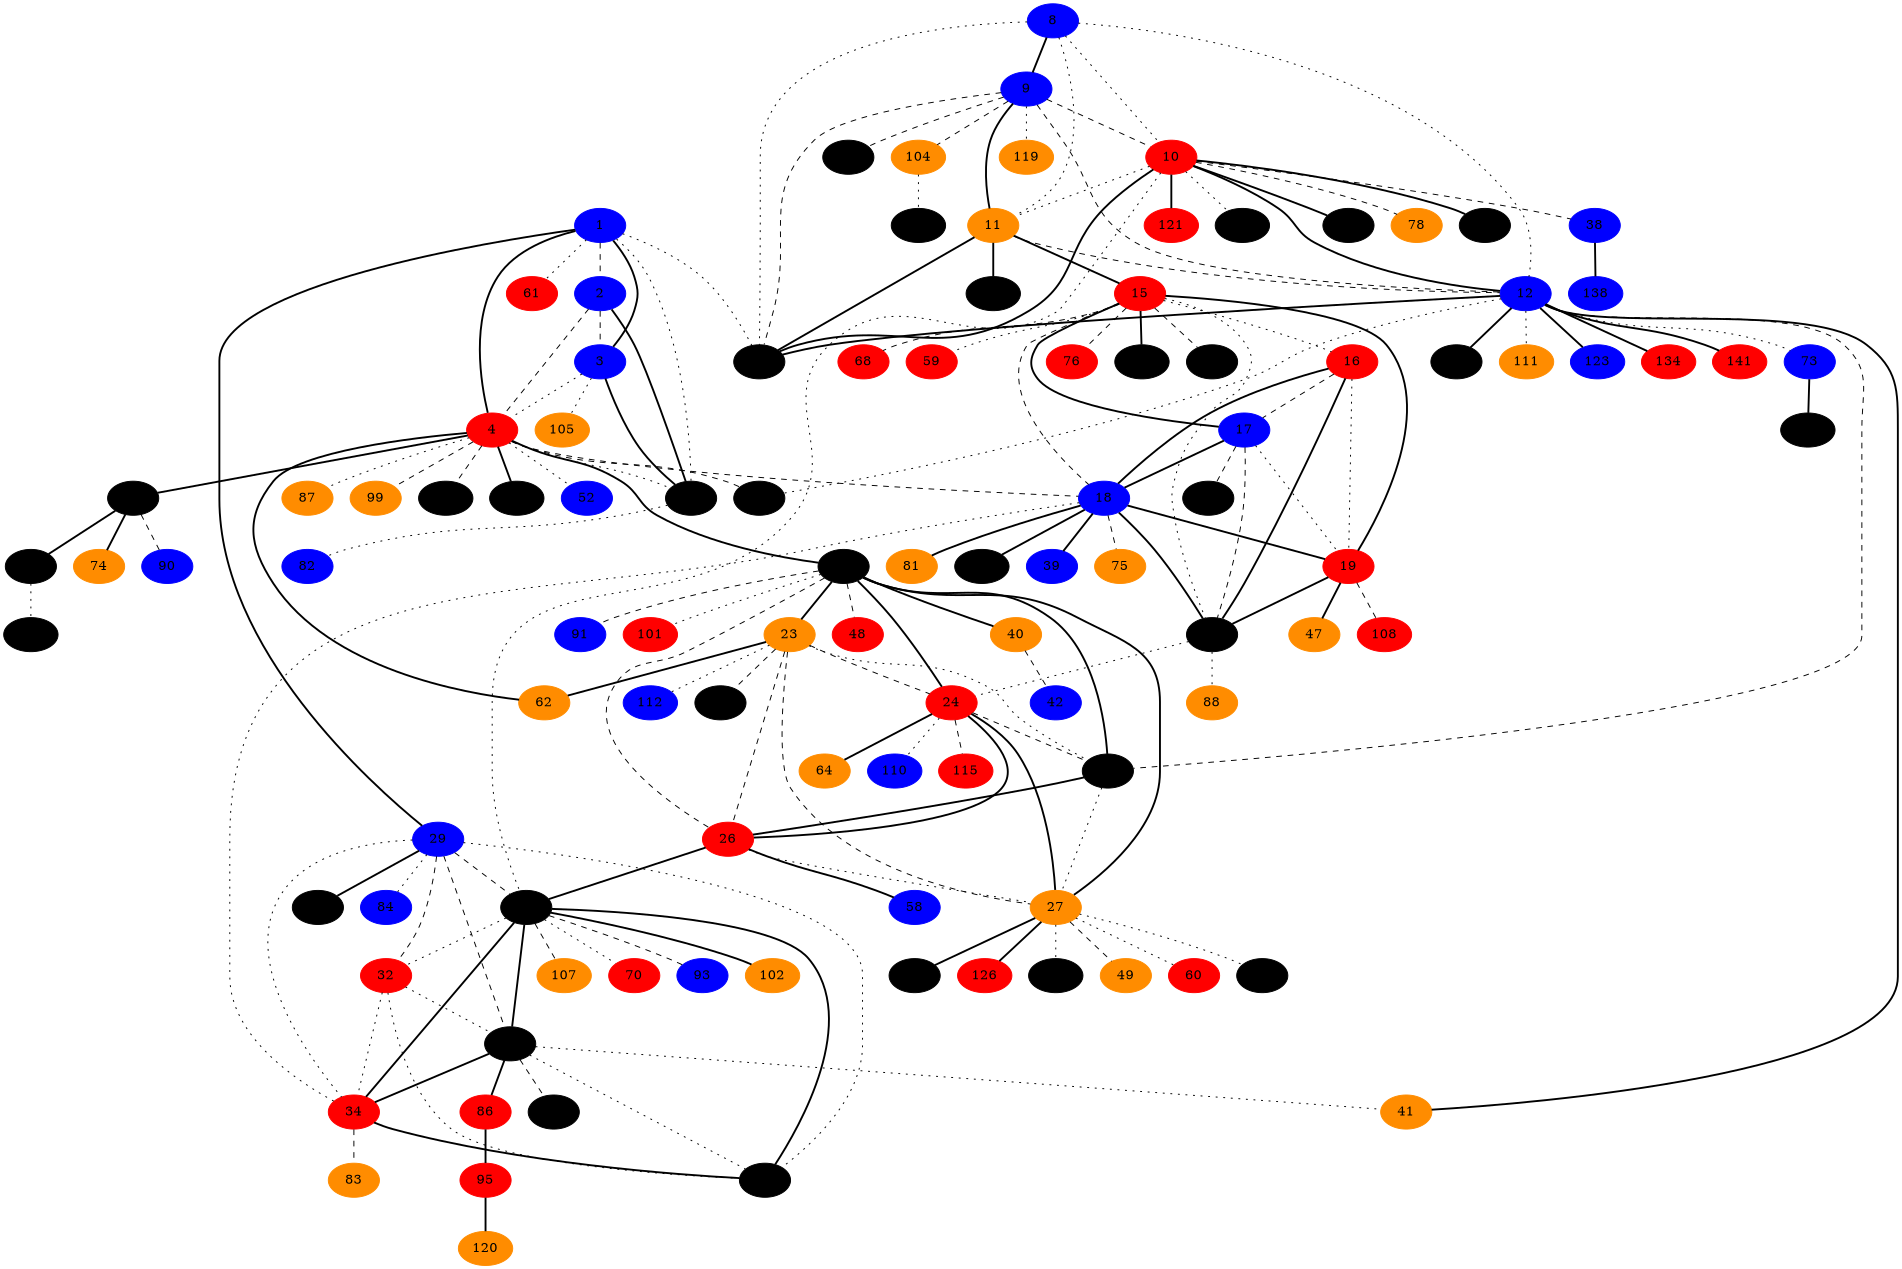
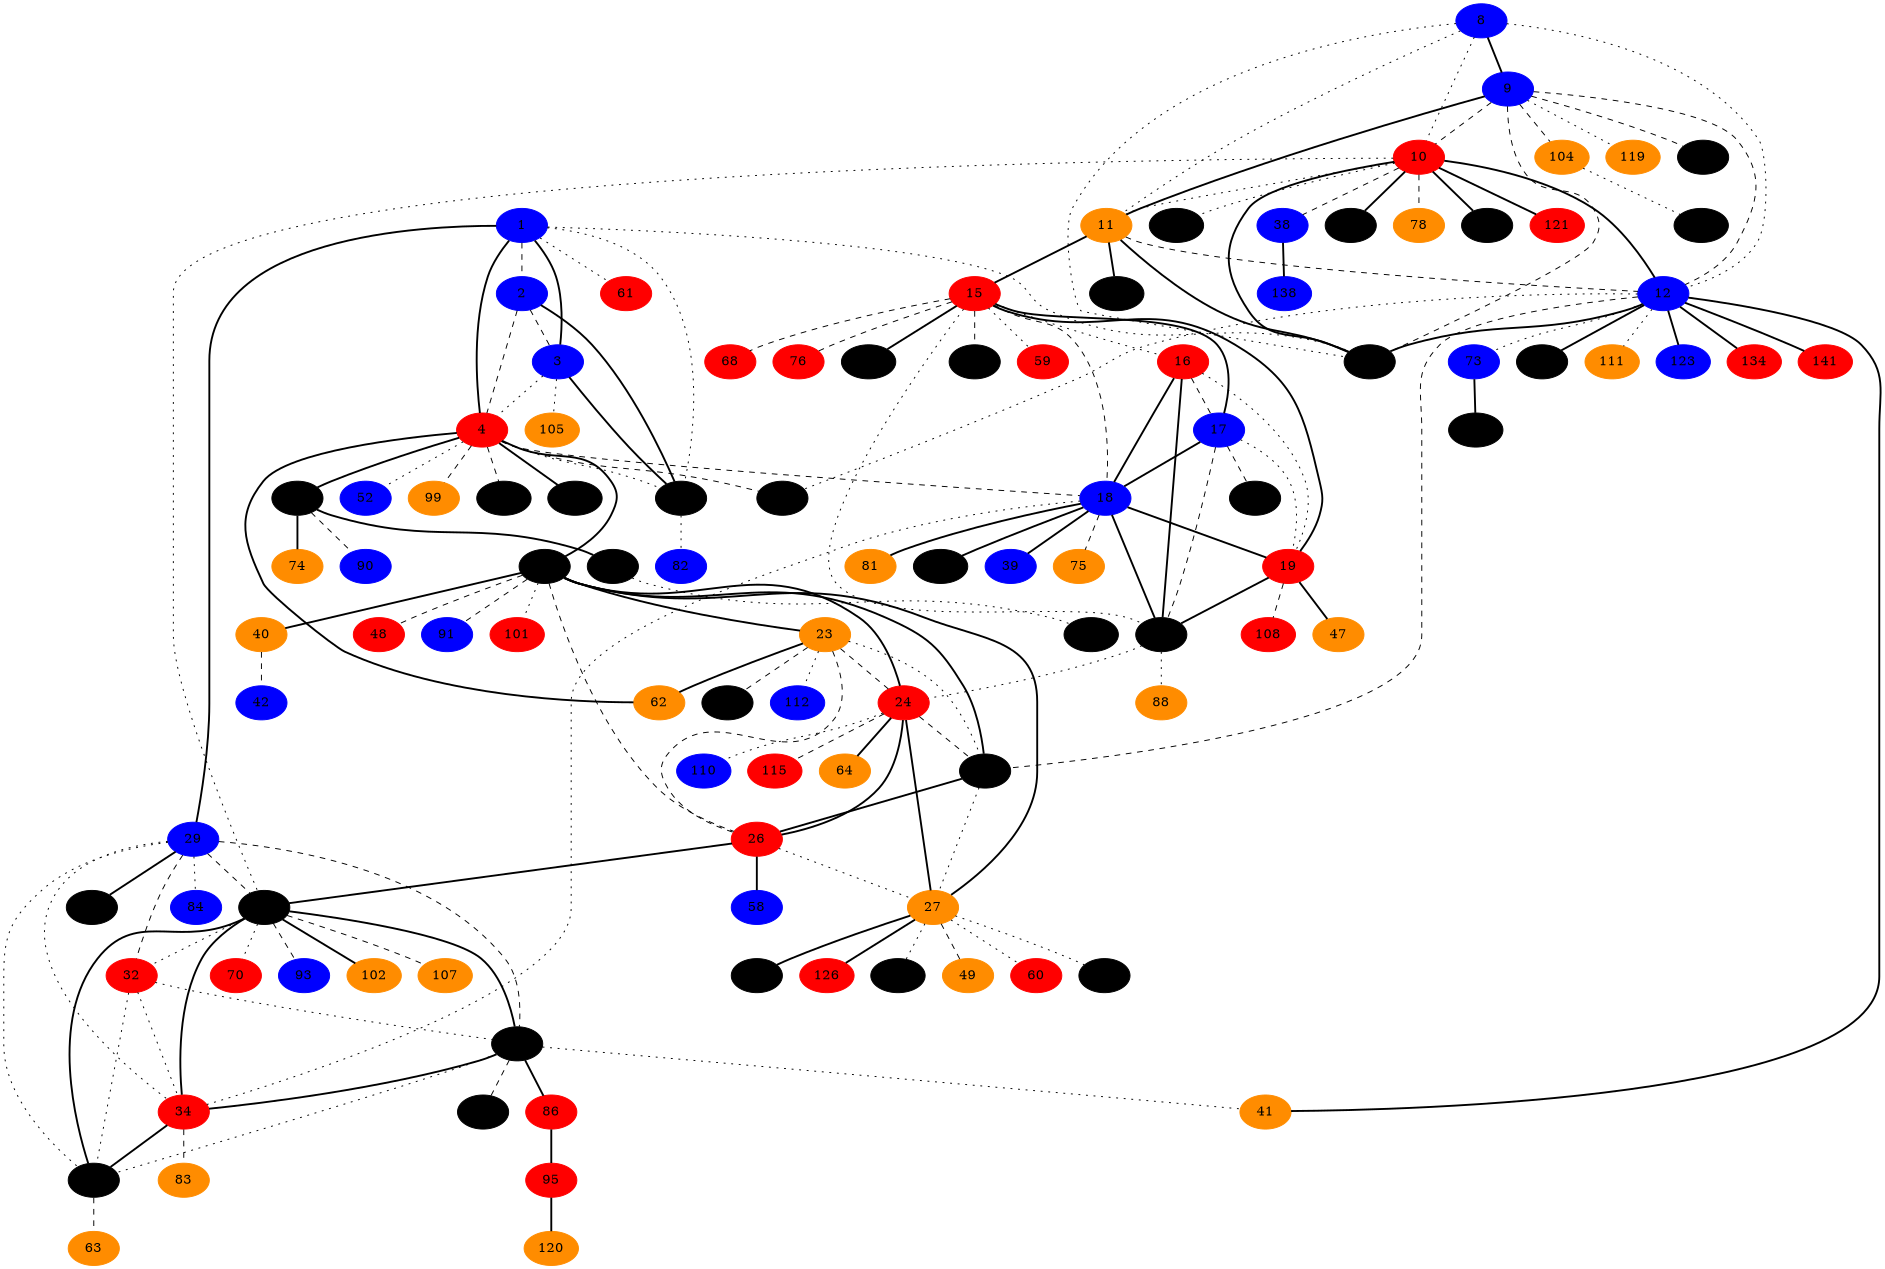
node "87": removed
edge "23" -- "27": removed
node "63": added
